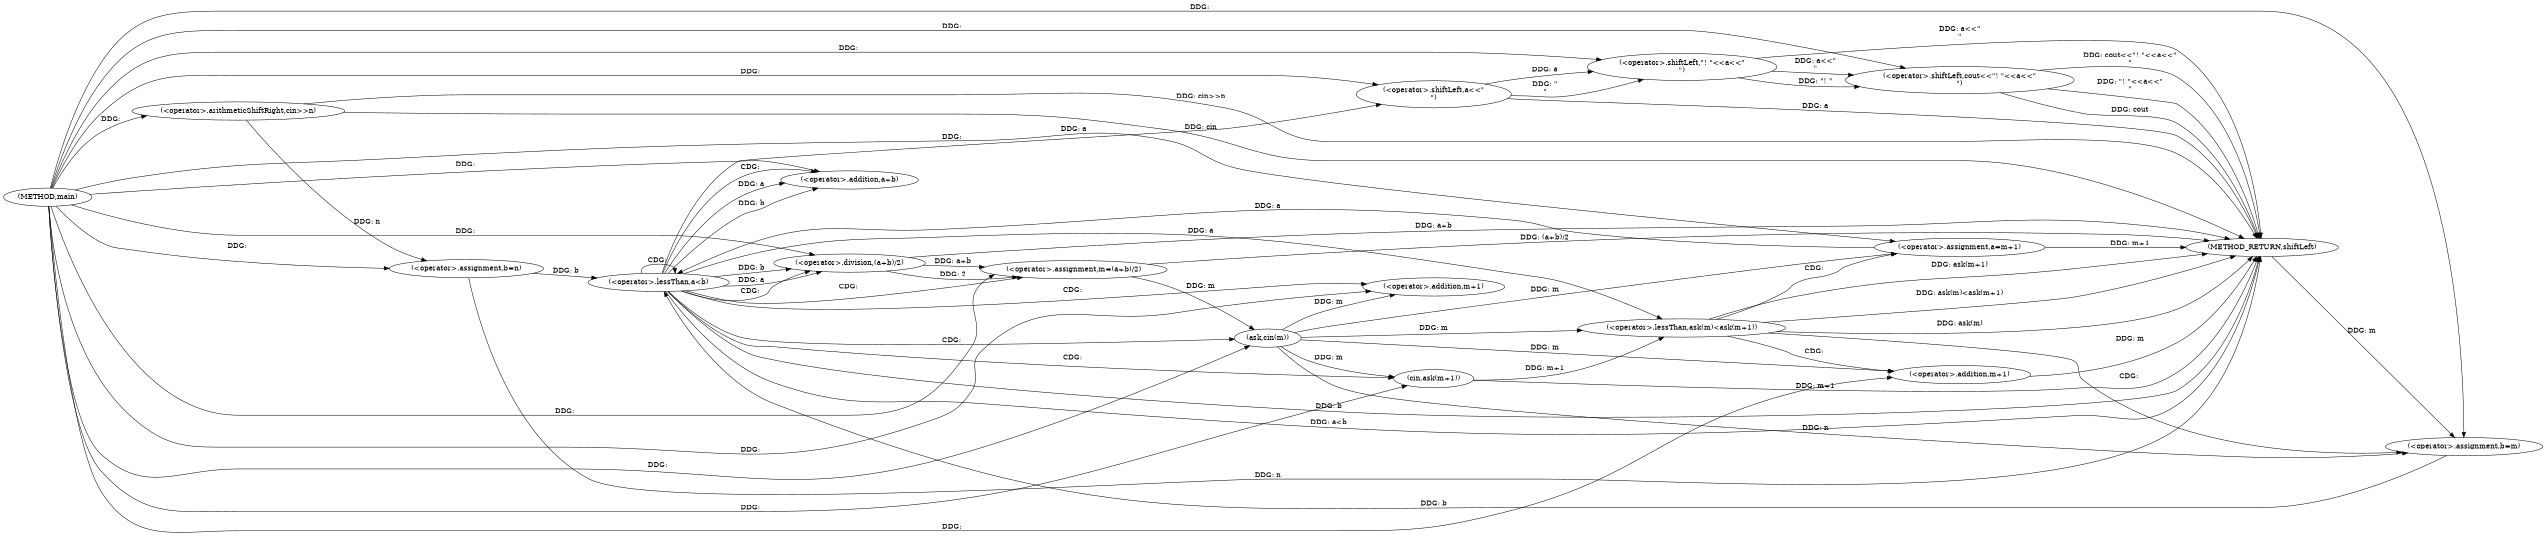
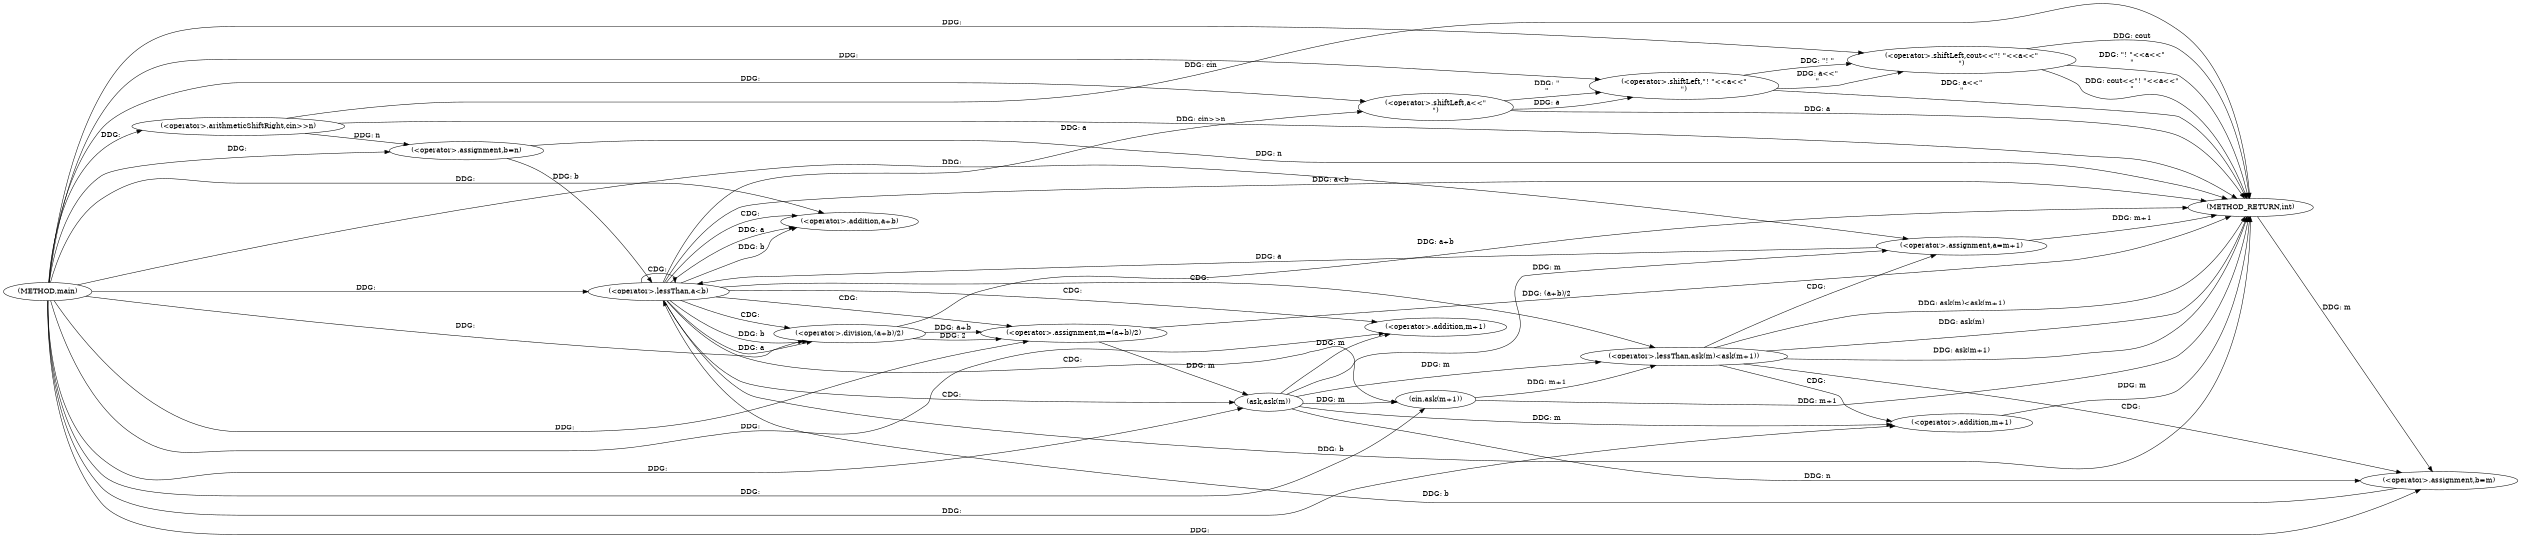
edge "(<operator>.lessThan,a<b)" -> "(<operator>.lessThan,ask(m)<ask(m+1))": label "DDG: a" -> "CDG: "
node "(METHOD_RETURN,shiftLeft)": label "(METHOD_RETURN,shiftLeft)" -> "(METHOD_RETURN,int)"
edge "(METHOD,main)" -> "(<operator>.lessThan,a<b)": added, label "DDG:"
node "(ask,cin(m))": label "(ask,cin(m))" -> "(ask,ask(m))"
